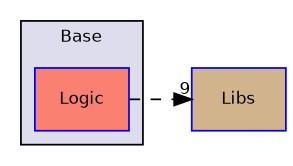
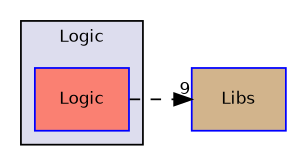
cluster "Base": label "Base" -> "Logic"
